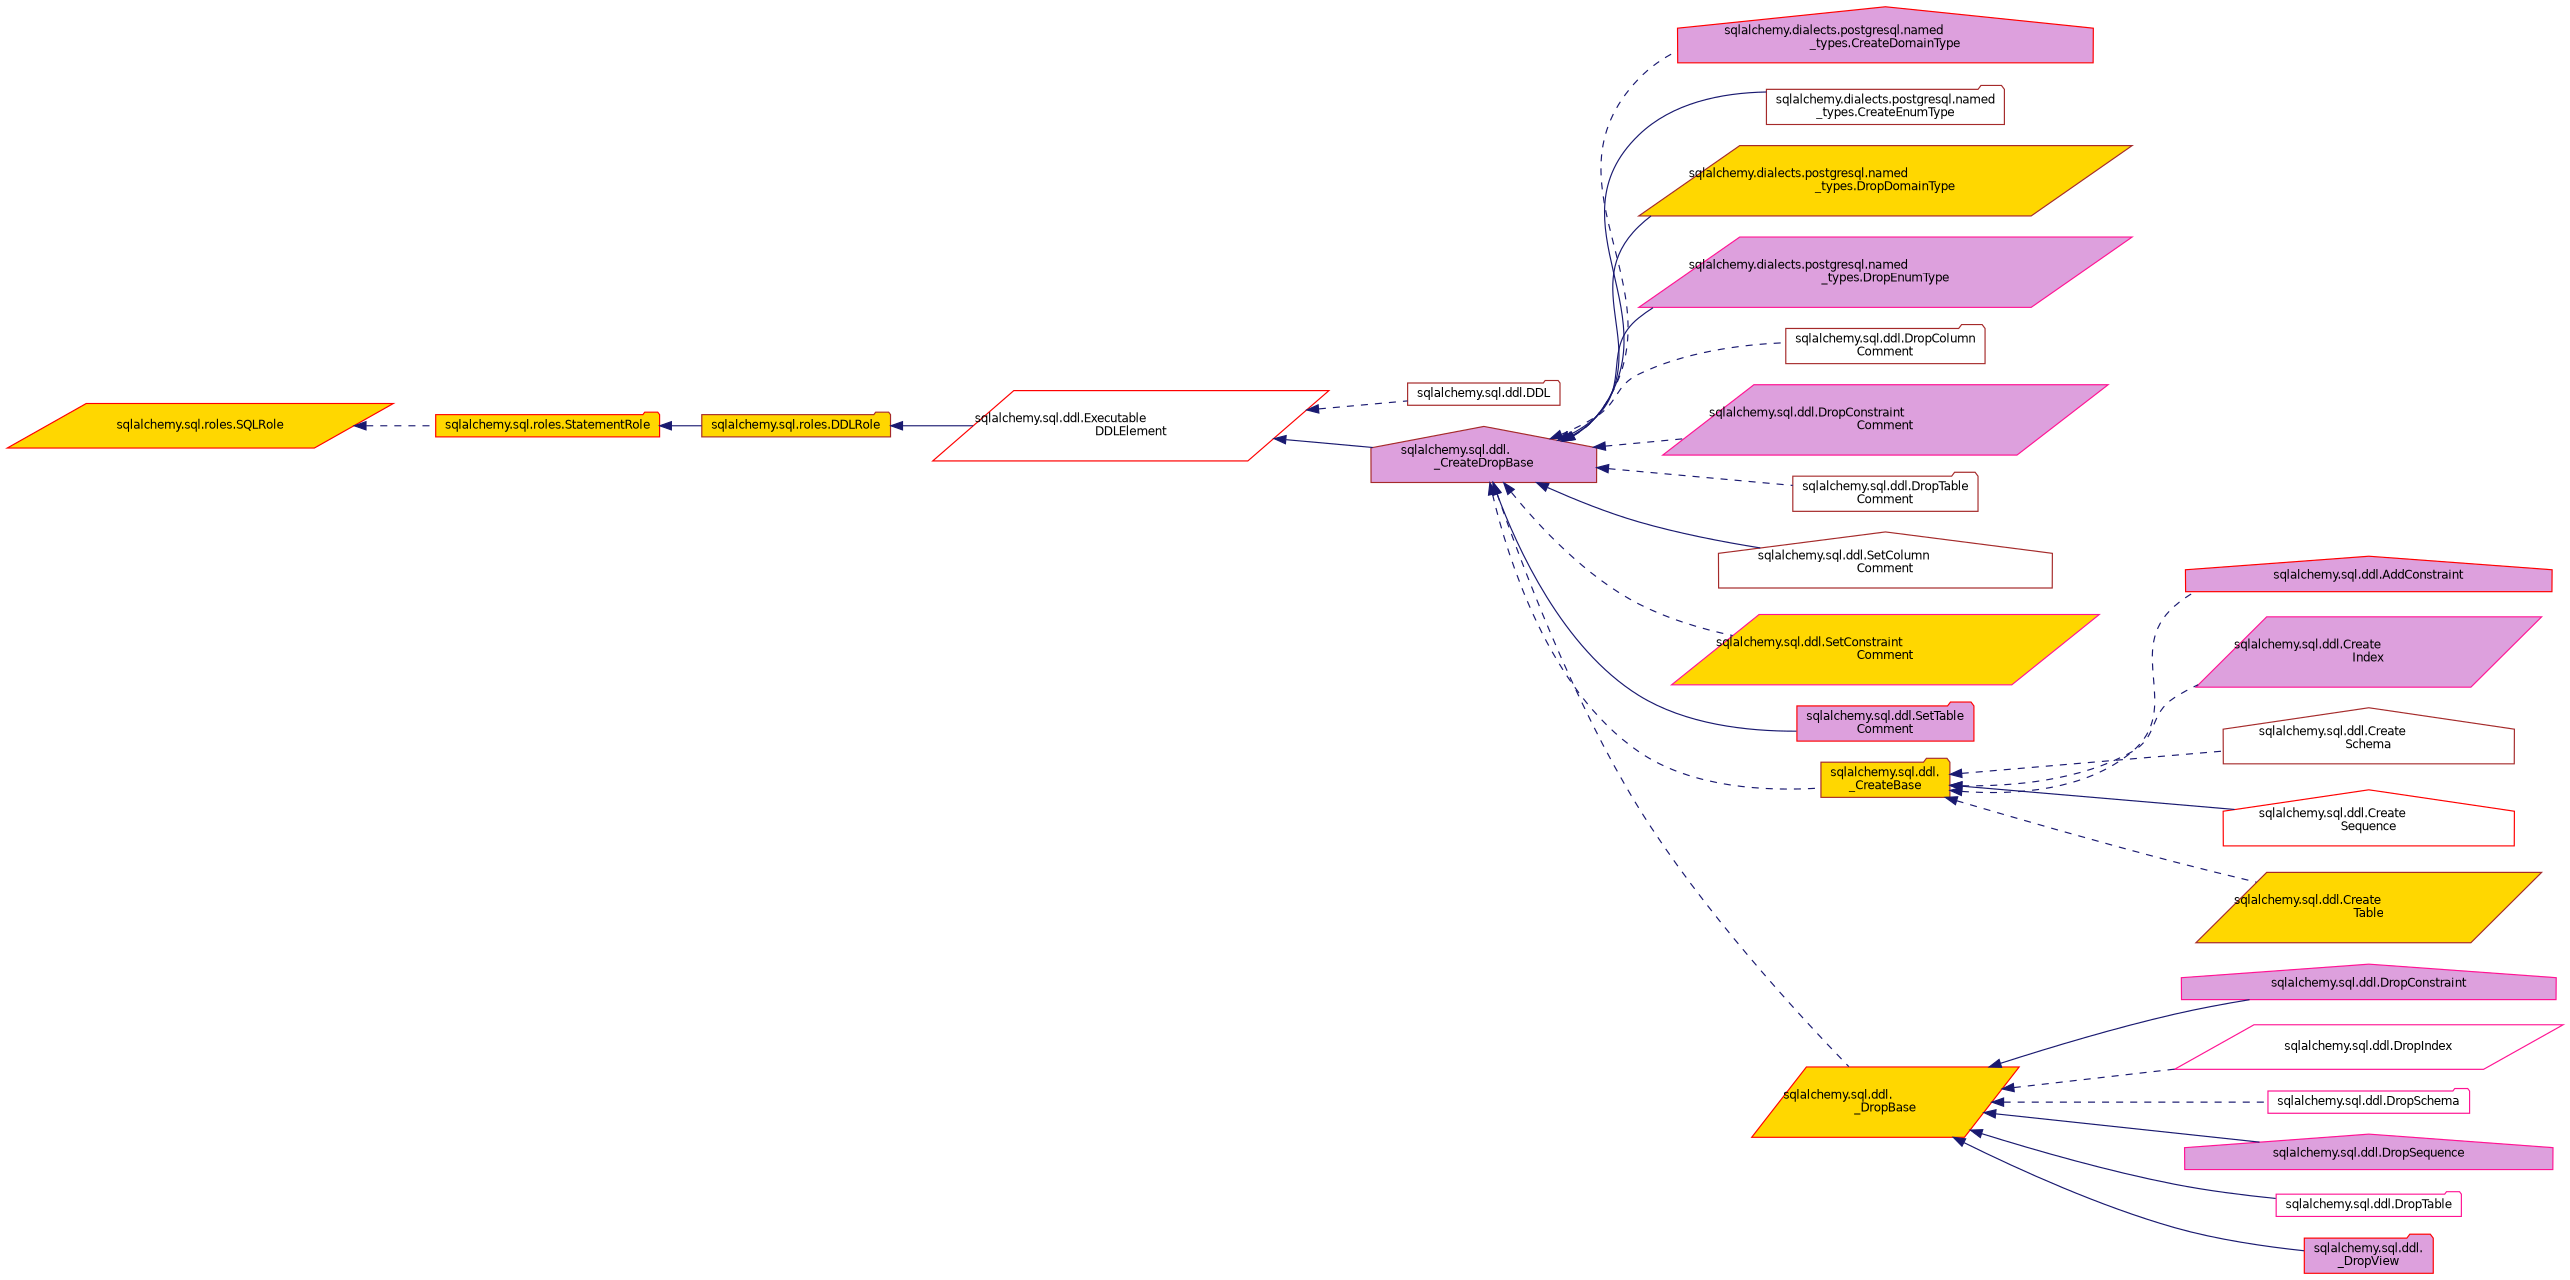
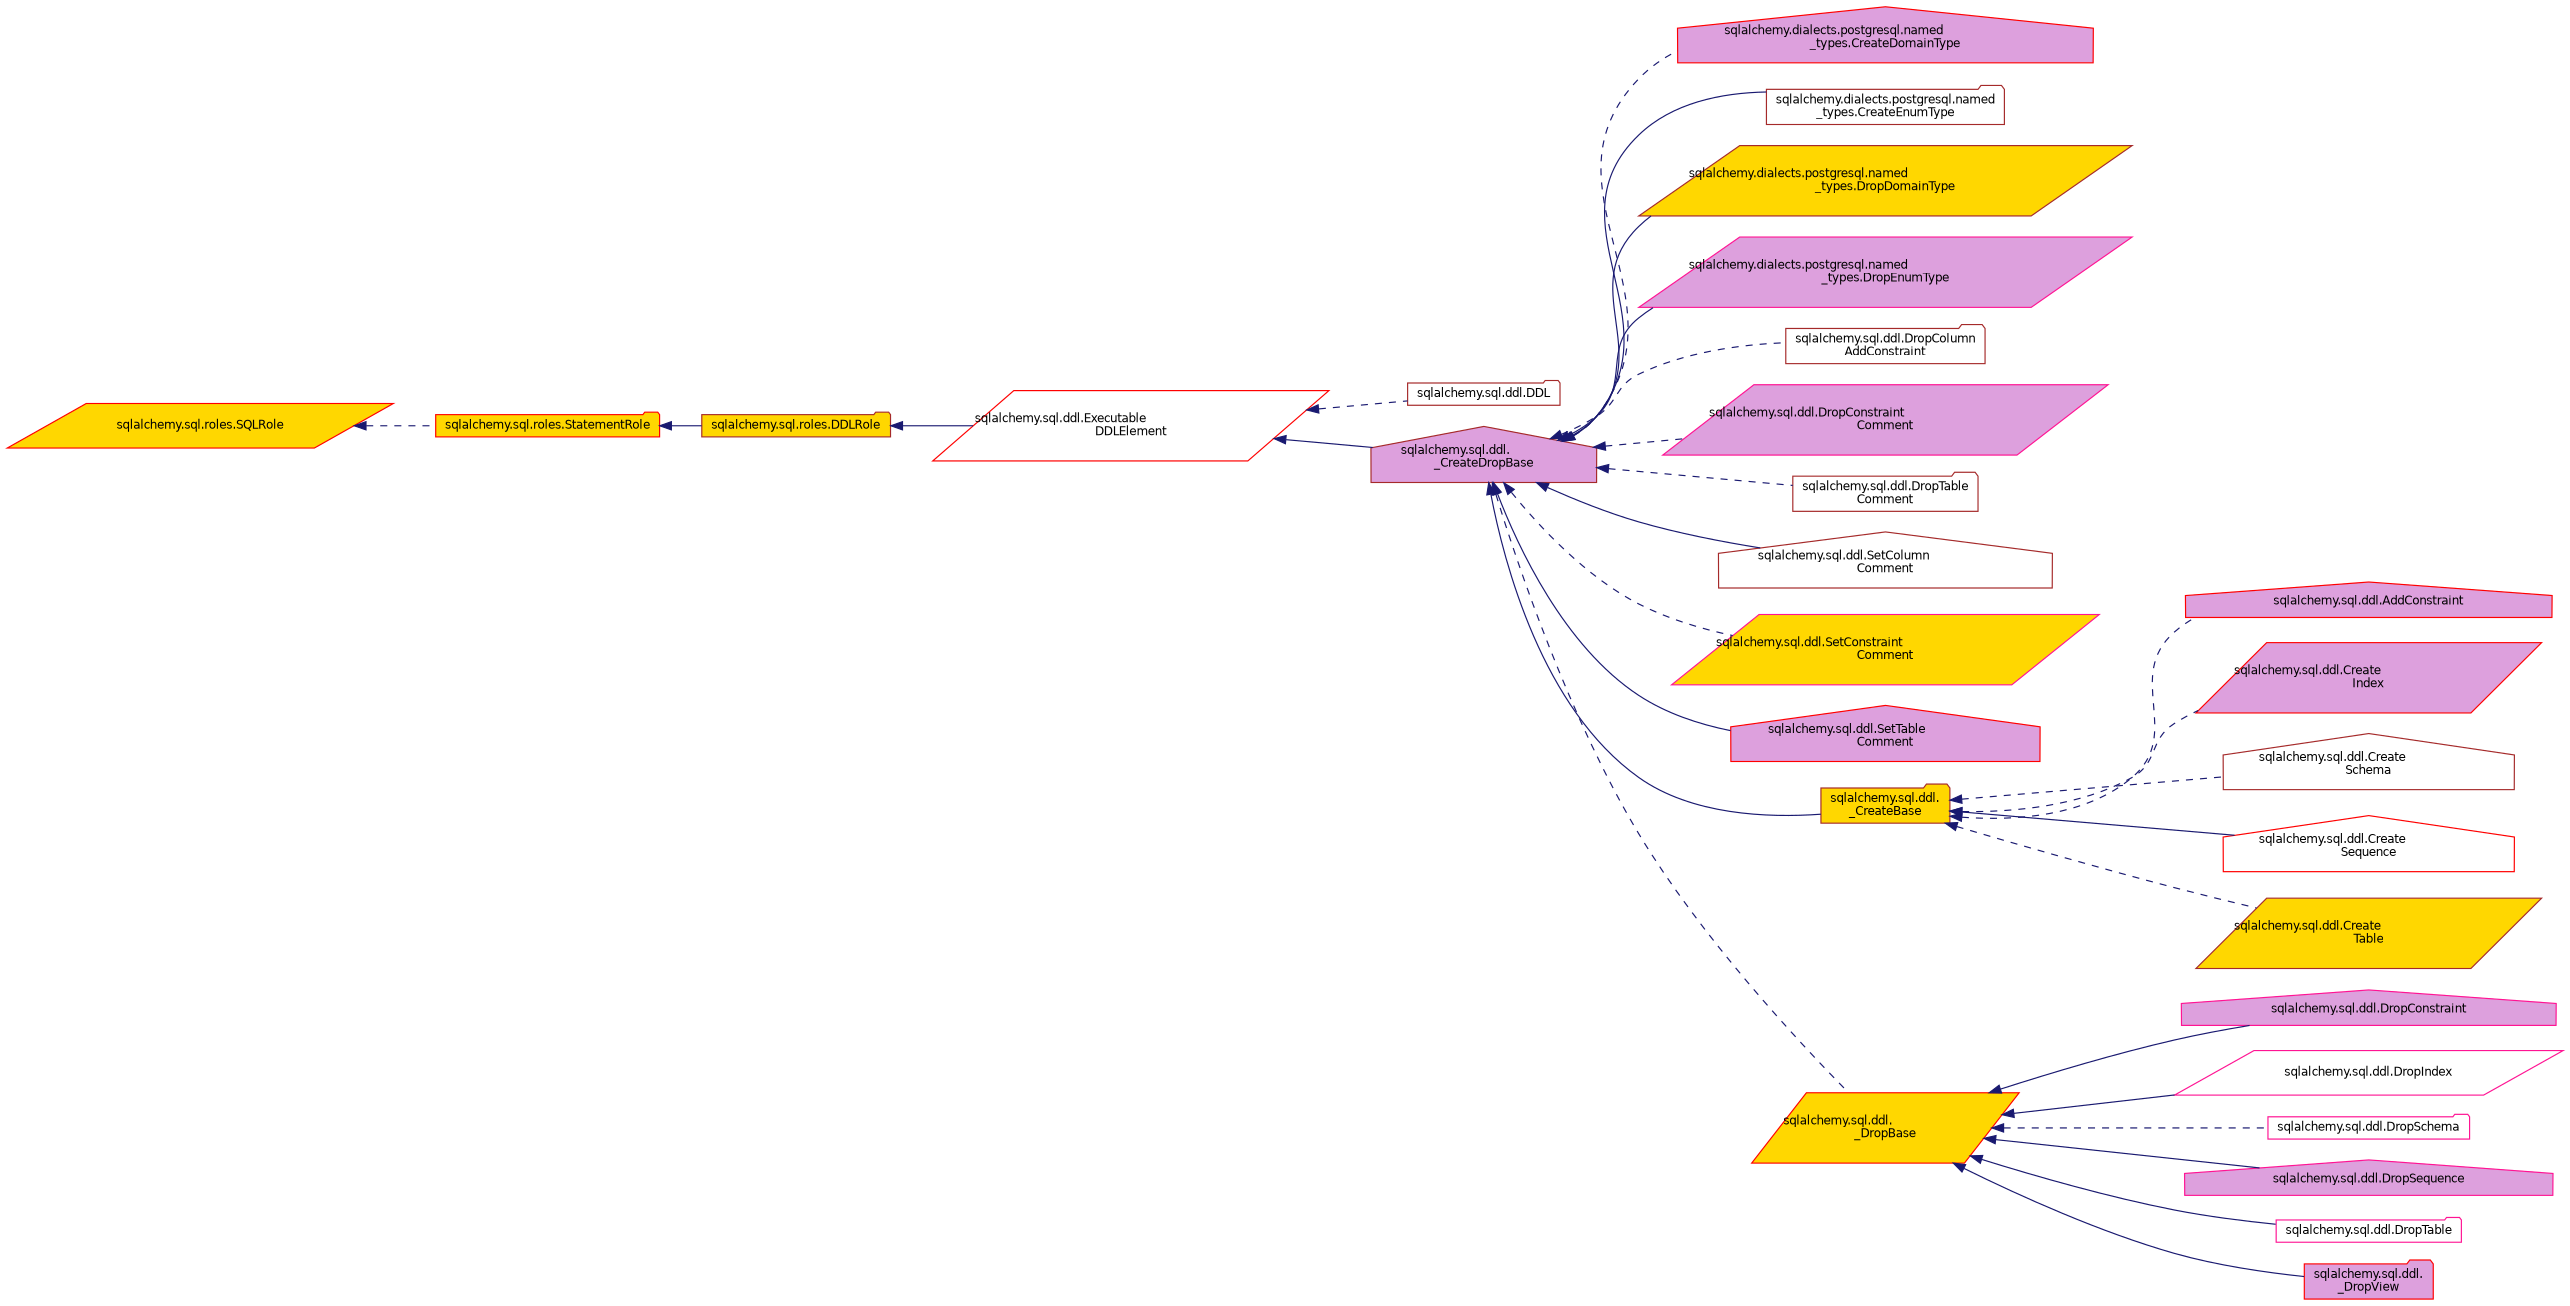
node "sqlalchemy.sql.ddl.DropColumn Comment": label "sqlalchemy.sql.ddl.DropColumn Comment" -> "sqlalchemy.sql.ddl.DropColumn AddConstraint"
node "sqlalchemy.sql.ddl.Create Index": color deeppink -> red
edge "sqlalchemy.sql.ddl. _CreateBase" -> "sqlalchemy.sql.ddl. _CreateDropBase": style dashed -> solid
node "sqlalchemy.sql.ddl.SetTable Comment": shape folder -> house
edge "sqlalchemy.sql.ddl.DropIndex" -> "sqlalchemy.sql.ddl. _DropBase": style dashed -> solid
